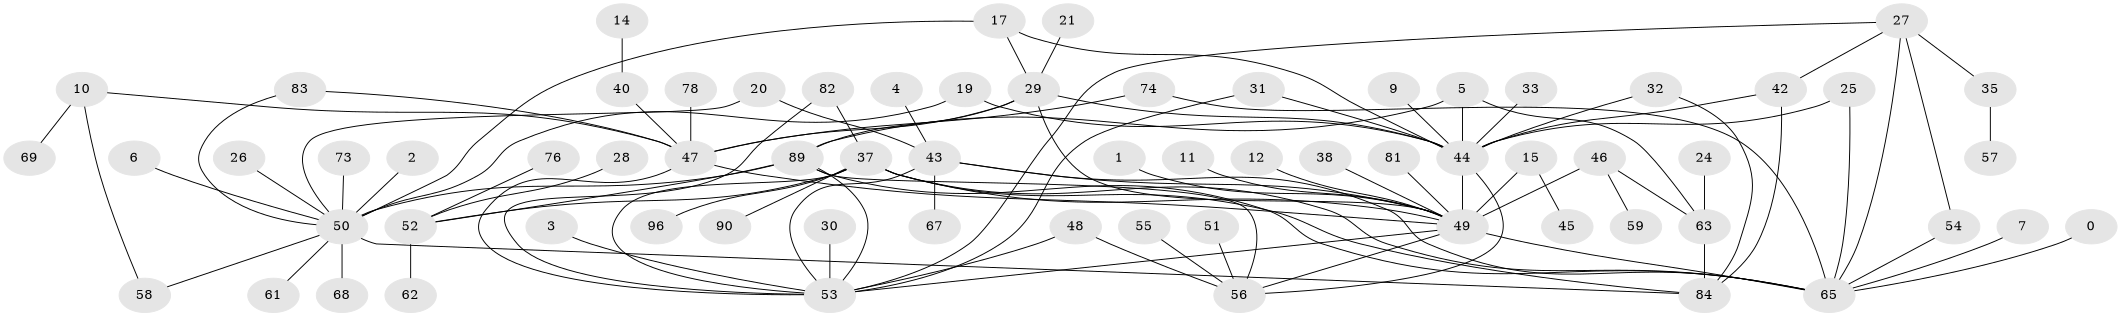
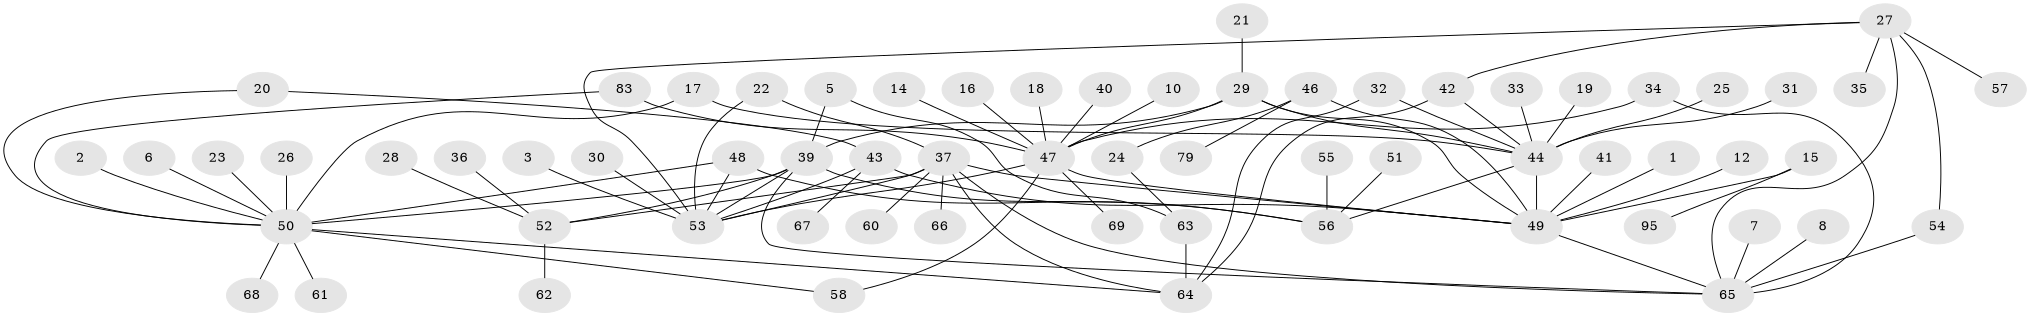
edge "14" -- "40": now "14" -- "47"
edge "17" -- "29": removed
node "78": label "78" -> "18"
node "82": label "82" -> "22"
node "4": removed
node "16": added
node "74": label "74" -> "34"
node "9": removed
edge "19" -- "50": now "48" -- "50"
edge "10" -- "69": now "47" -- "69"
edge "5" -- "44": removed
edge "35" -- "57": now "27" -- "57"
node "73": label "73" -> "23"
node "76": label "76" -> "36"
node "89": label "89" -> "39"
node "11": removed
node "38": removed
node "81": label "81" -> "41"
edge "46" -- "63": now "46" -- "24"
edge "25" -- "65": removed
edge "10" -- "58": now "47" -- "58"
edge "31" -- "53": removed
node "96": label "96" -> "66"
node "90": label "90" -> "60"
node "45": label "45" -> "95"
node "59": label "59" -> "79"
node "0": label "0" -> "8"
edge "43" -- "65": removed
edge "49" -- "56": removed
edge "49" -- "53": removed
node "84": label "84" -> "64"
